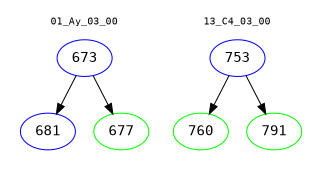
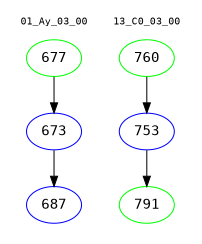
cluster "13_C4_03_00": label "13_C4_03_00" -> "13_C0_03_00"
edge "673" -> "677": reversed
edge "753" -> "760": reversed
node "681": label "681" -> "687"
